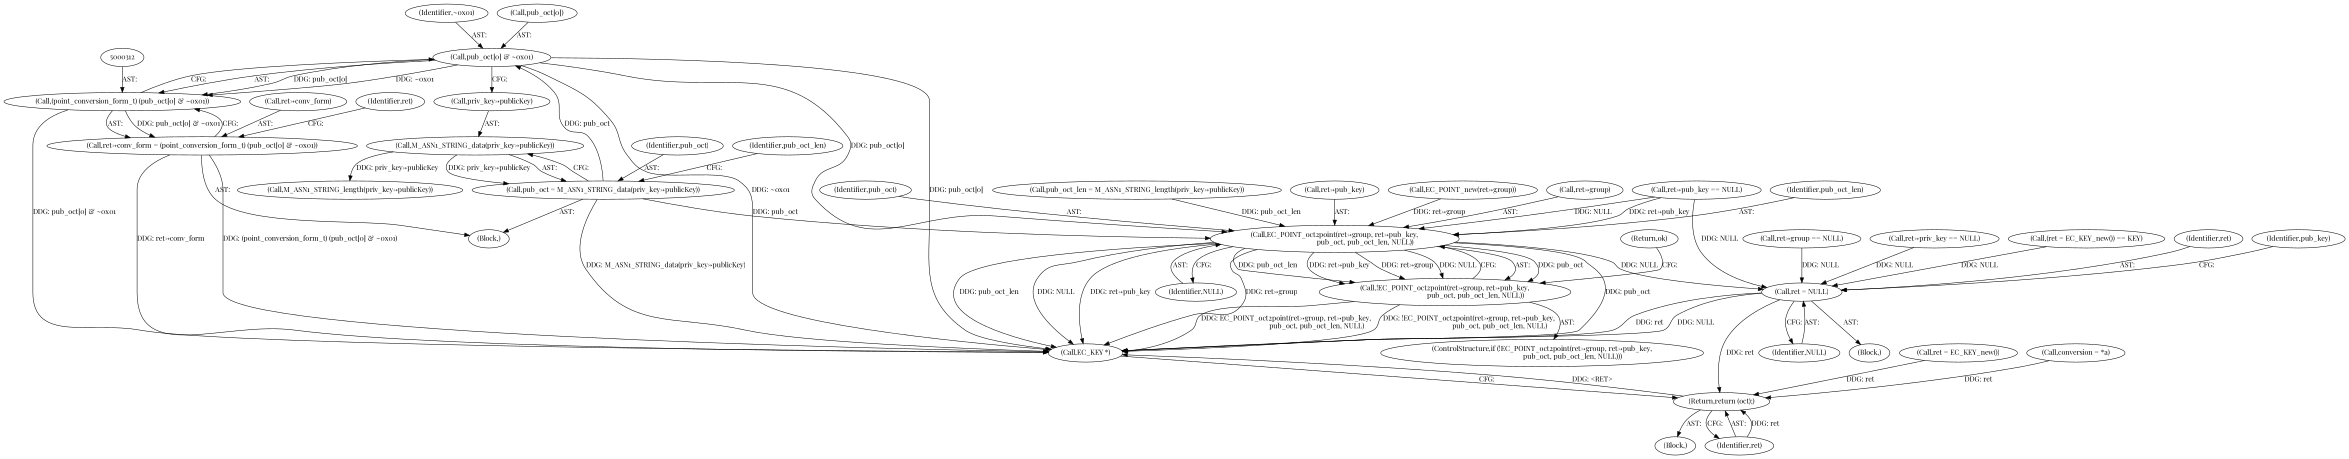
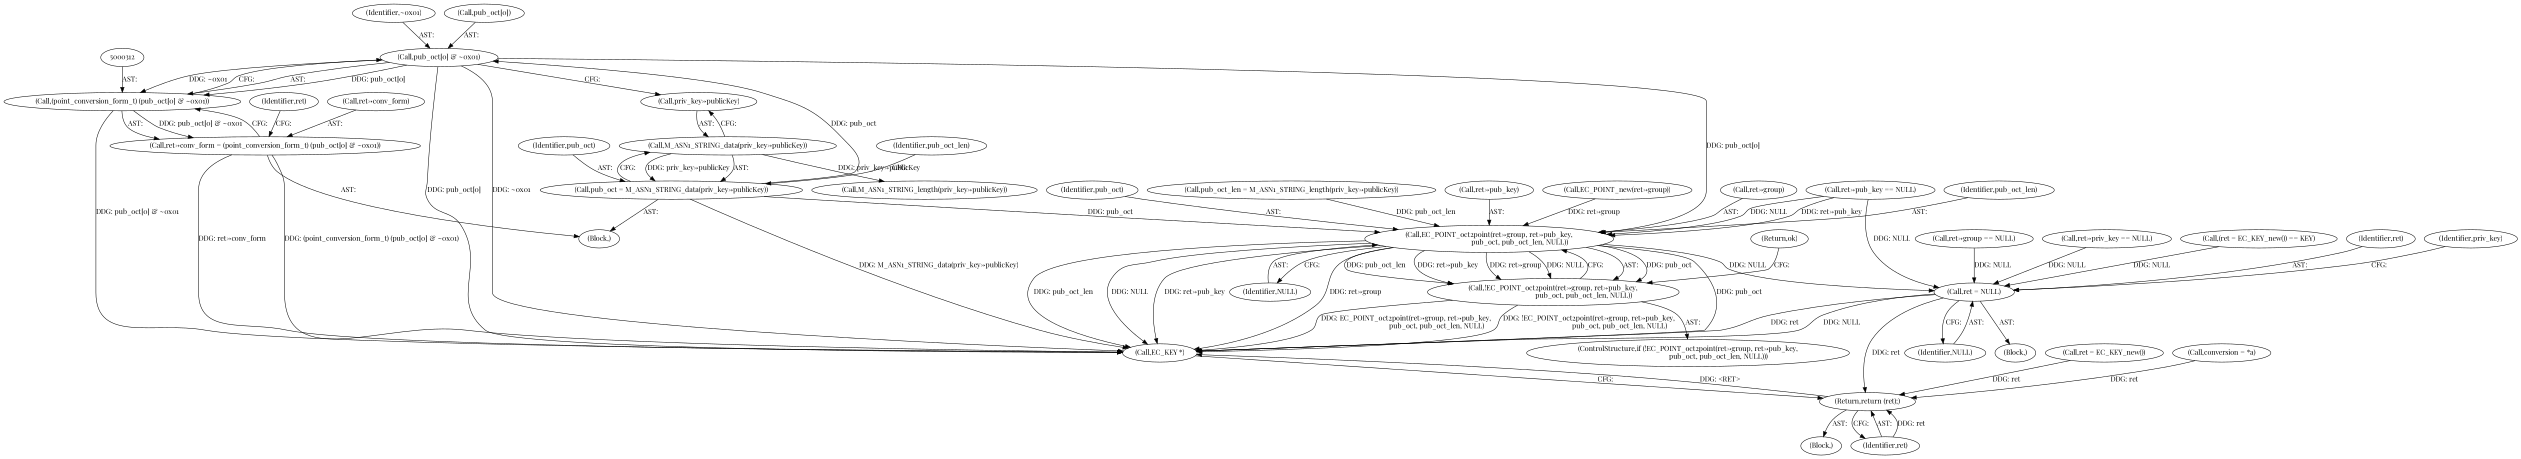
edge "(Call,M_ASN1_STRING_data(priv_key->publicKey))" -> "(Call,priv_key->publicKey)": added, label "CFG:"
node "(Identifier,pub_key)": label "(Identifier,pub_key)" -> "(Identifier,priv_key)"
node "(Return,return (oct);)": label "(Return,return (oct);)" -> "(Return,return (ret);)"
